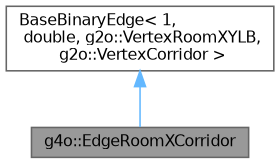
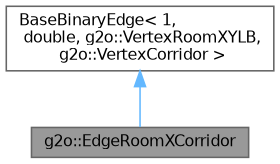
node "g4o::EdgeRoomXCorridor": label "g4o::EdgeRoomXCorridor" -> "g2o::EdgeRoomXCorridor"
